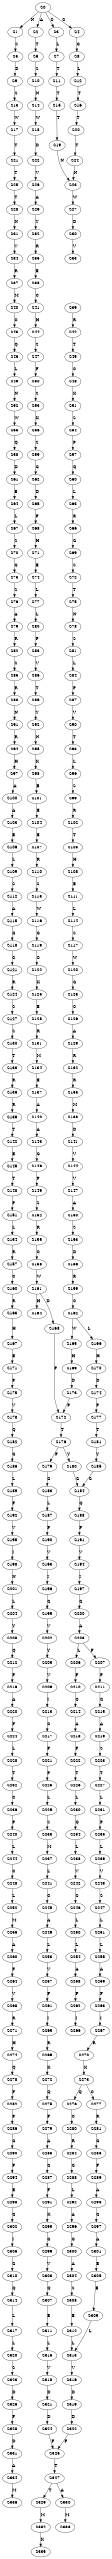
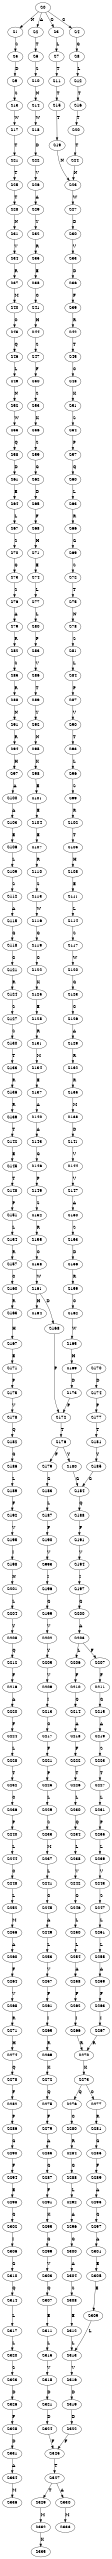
node "S36": added
node "S166": removed
node "S193": label "S193" -> "S993"
edge "S266" -> "S270": added, label "R"
